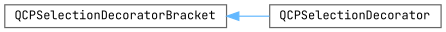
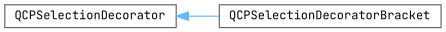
edge "QCPSelectionDecorator" -> "QCPSelectionDecoratorBracket": reversed
